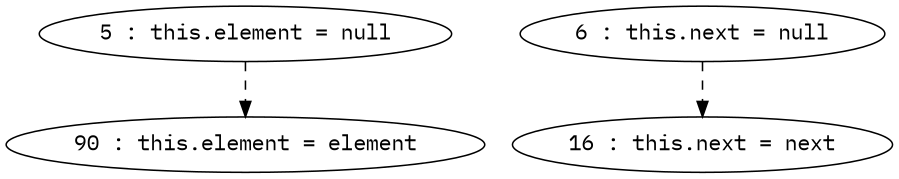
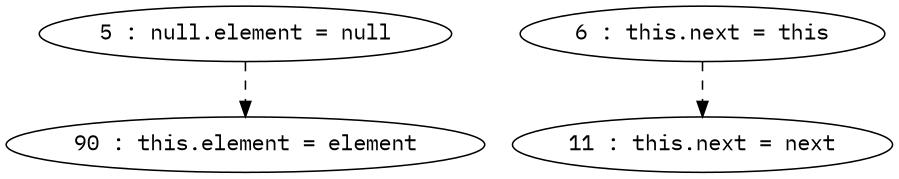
node "5 : this.element = null": label "5 : this.element = null" -> "5 : null.element = null"
node "6 : this.next = null": label "6 : this.next = null" -> "6 : this.next = this"
node "16 : this.next = next": label "16 : this.next = next" -> "11 : this.next = next"
